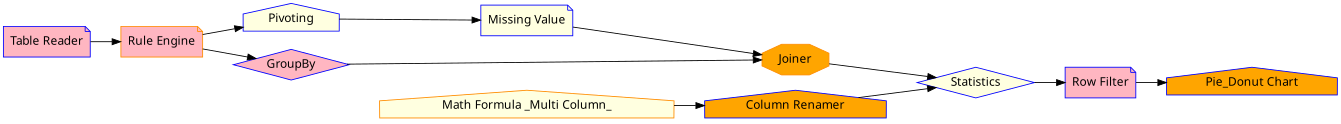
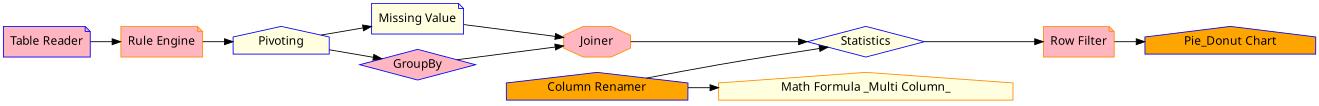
edge "Rule Engine" -> "GroupBy": now "Pivoting" -> "GroupBy"
node "Joiner": fillcolor orange -> lightpink
node "Row Filter": color blue -> darkorange
edge "Math Formula _Multi Column_" -> "Column Renamer": reversed
